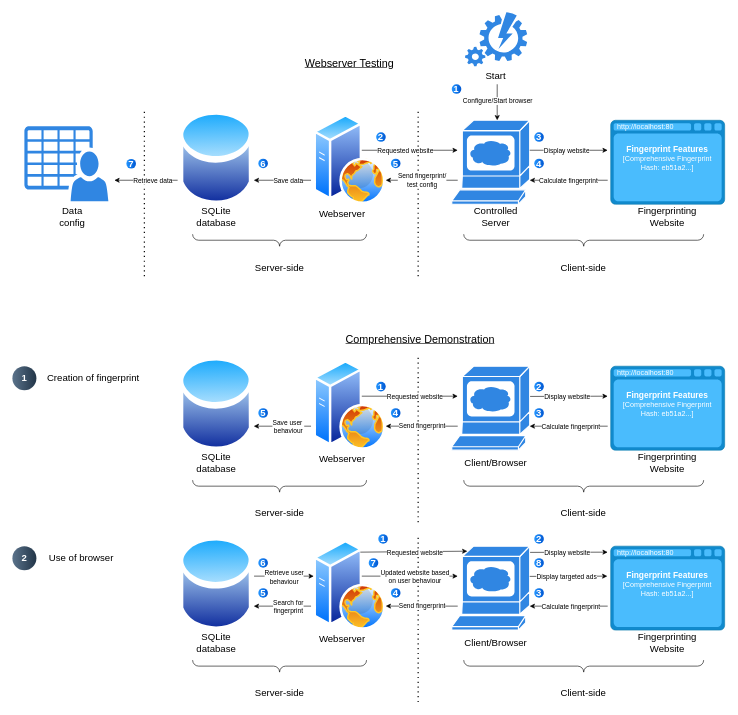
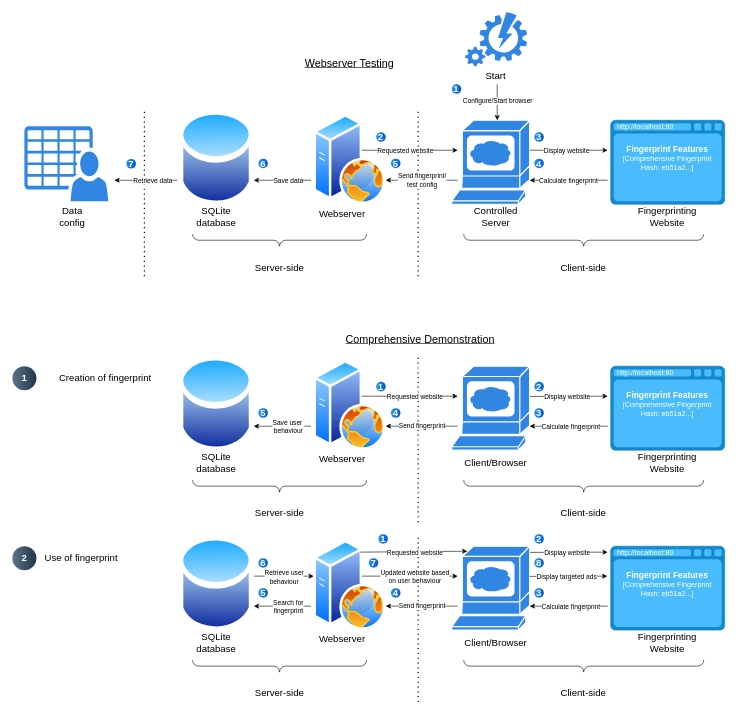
node "Creation of fingerprint": moved (93, 378) -> (105, 378)
node "Use of browser": label "Use of browser" -> "Use of fingerprint"
